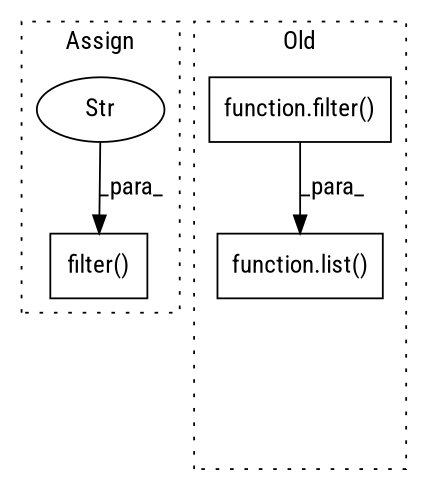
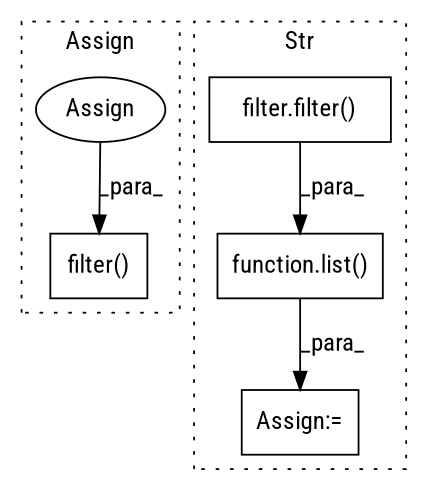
cluster "Old": label "Old" -> "Str"
node "Str": label "Str" -> "Assign"
node "function.filter()": label "function.filter()" -> "filter.filter()"
node "Assign:=": added
